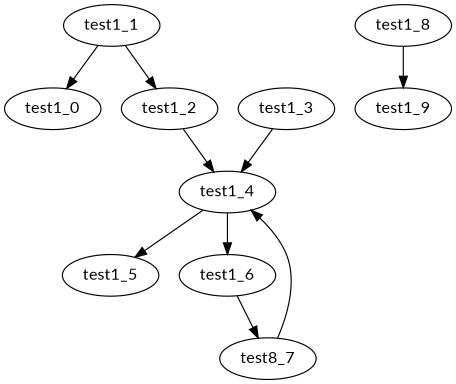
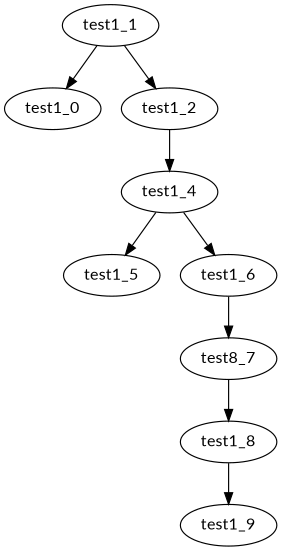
node "test1_3": removed
edge "test8_7" -> "test1_4": now "test8_7" -> "test1_8"
